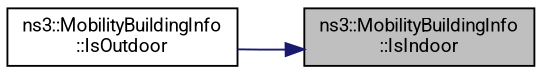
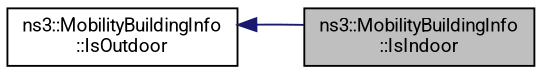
edge "ns3::MobilityBuildingInfo ::IsOutdoor" -> "ns3::MobilityBuildingInfo ::IsIndoor": reversed
